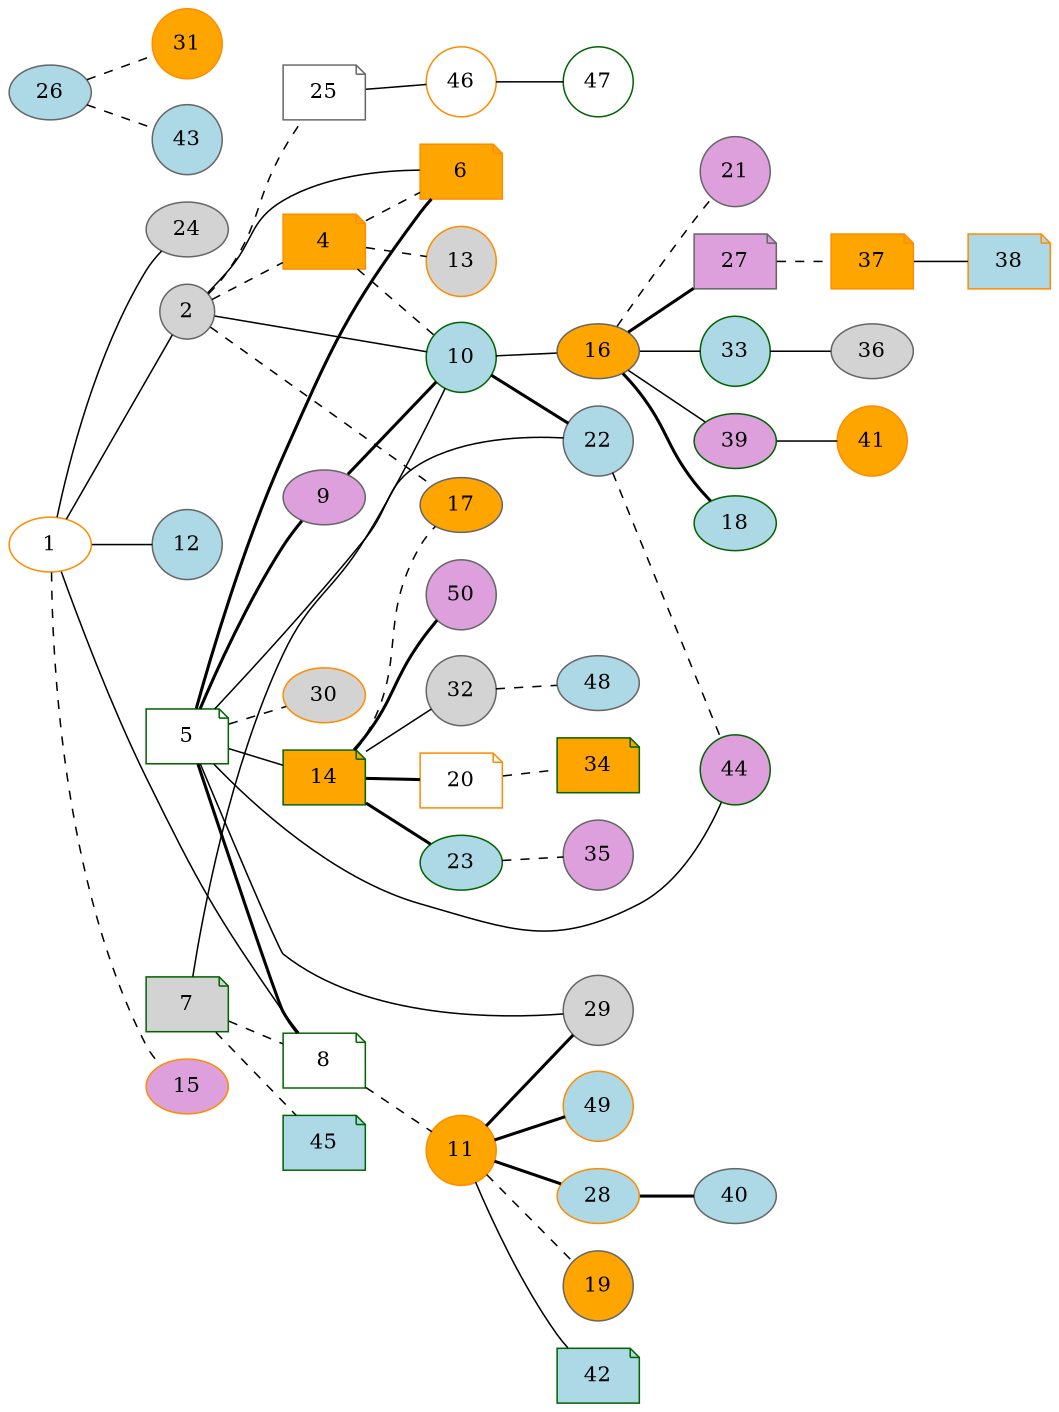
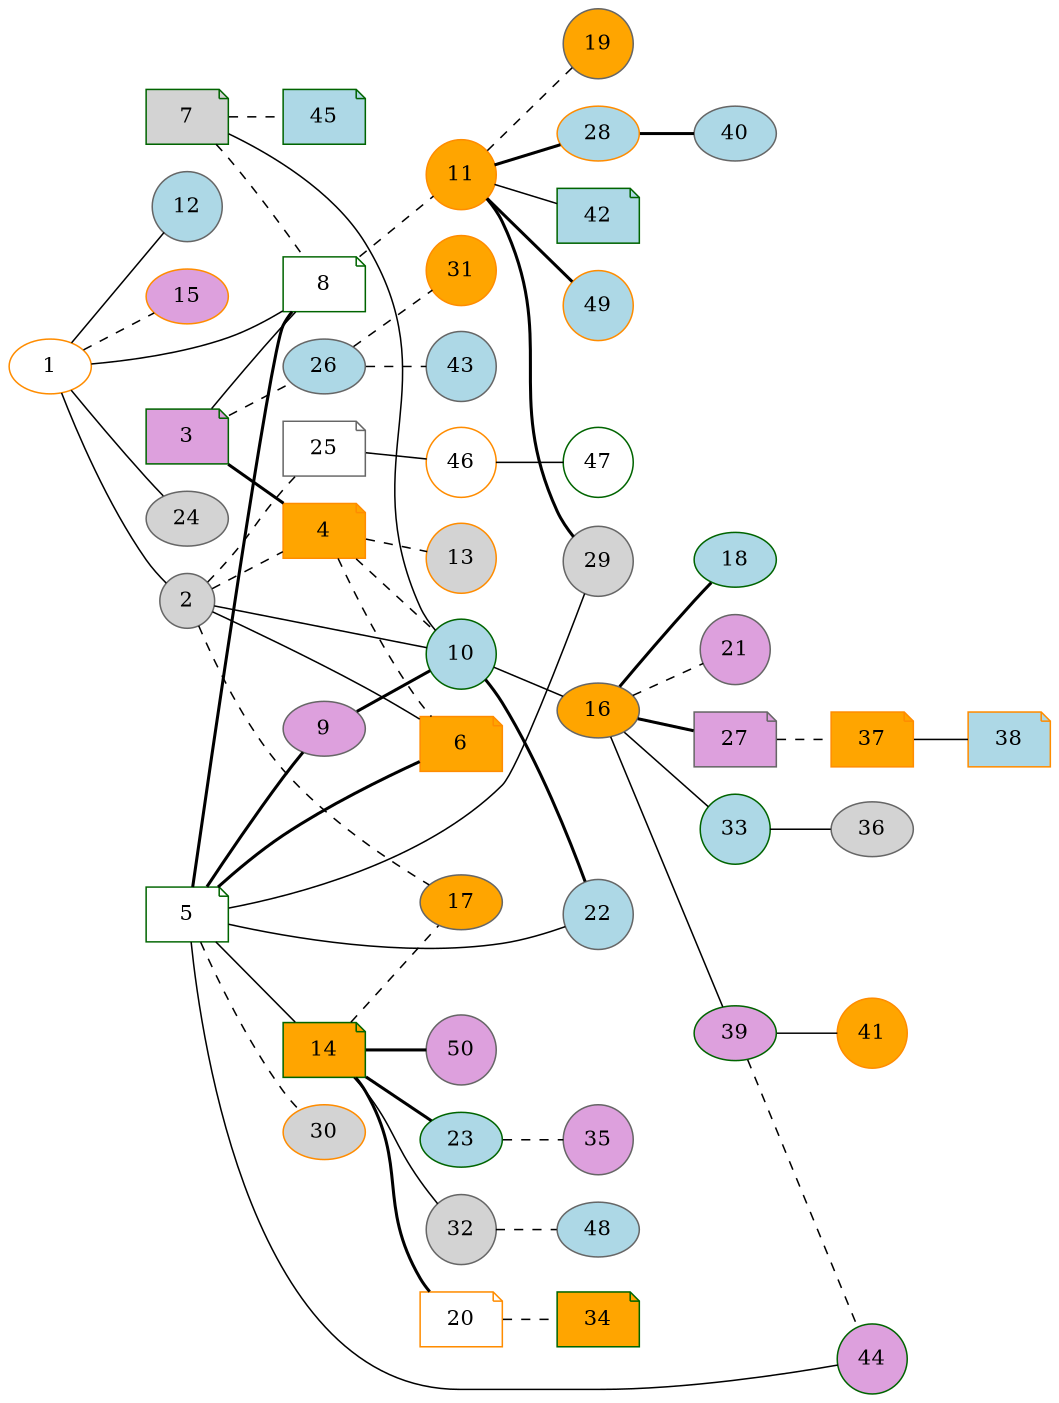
node "3": added
edge "22" -- "44": now "39" -- "44"
